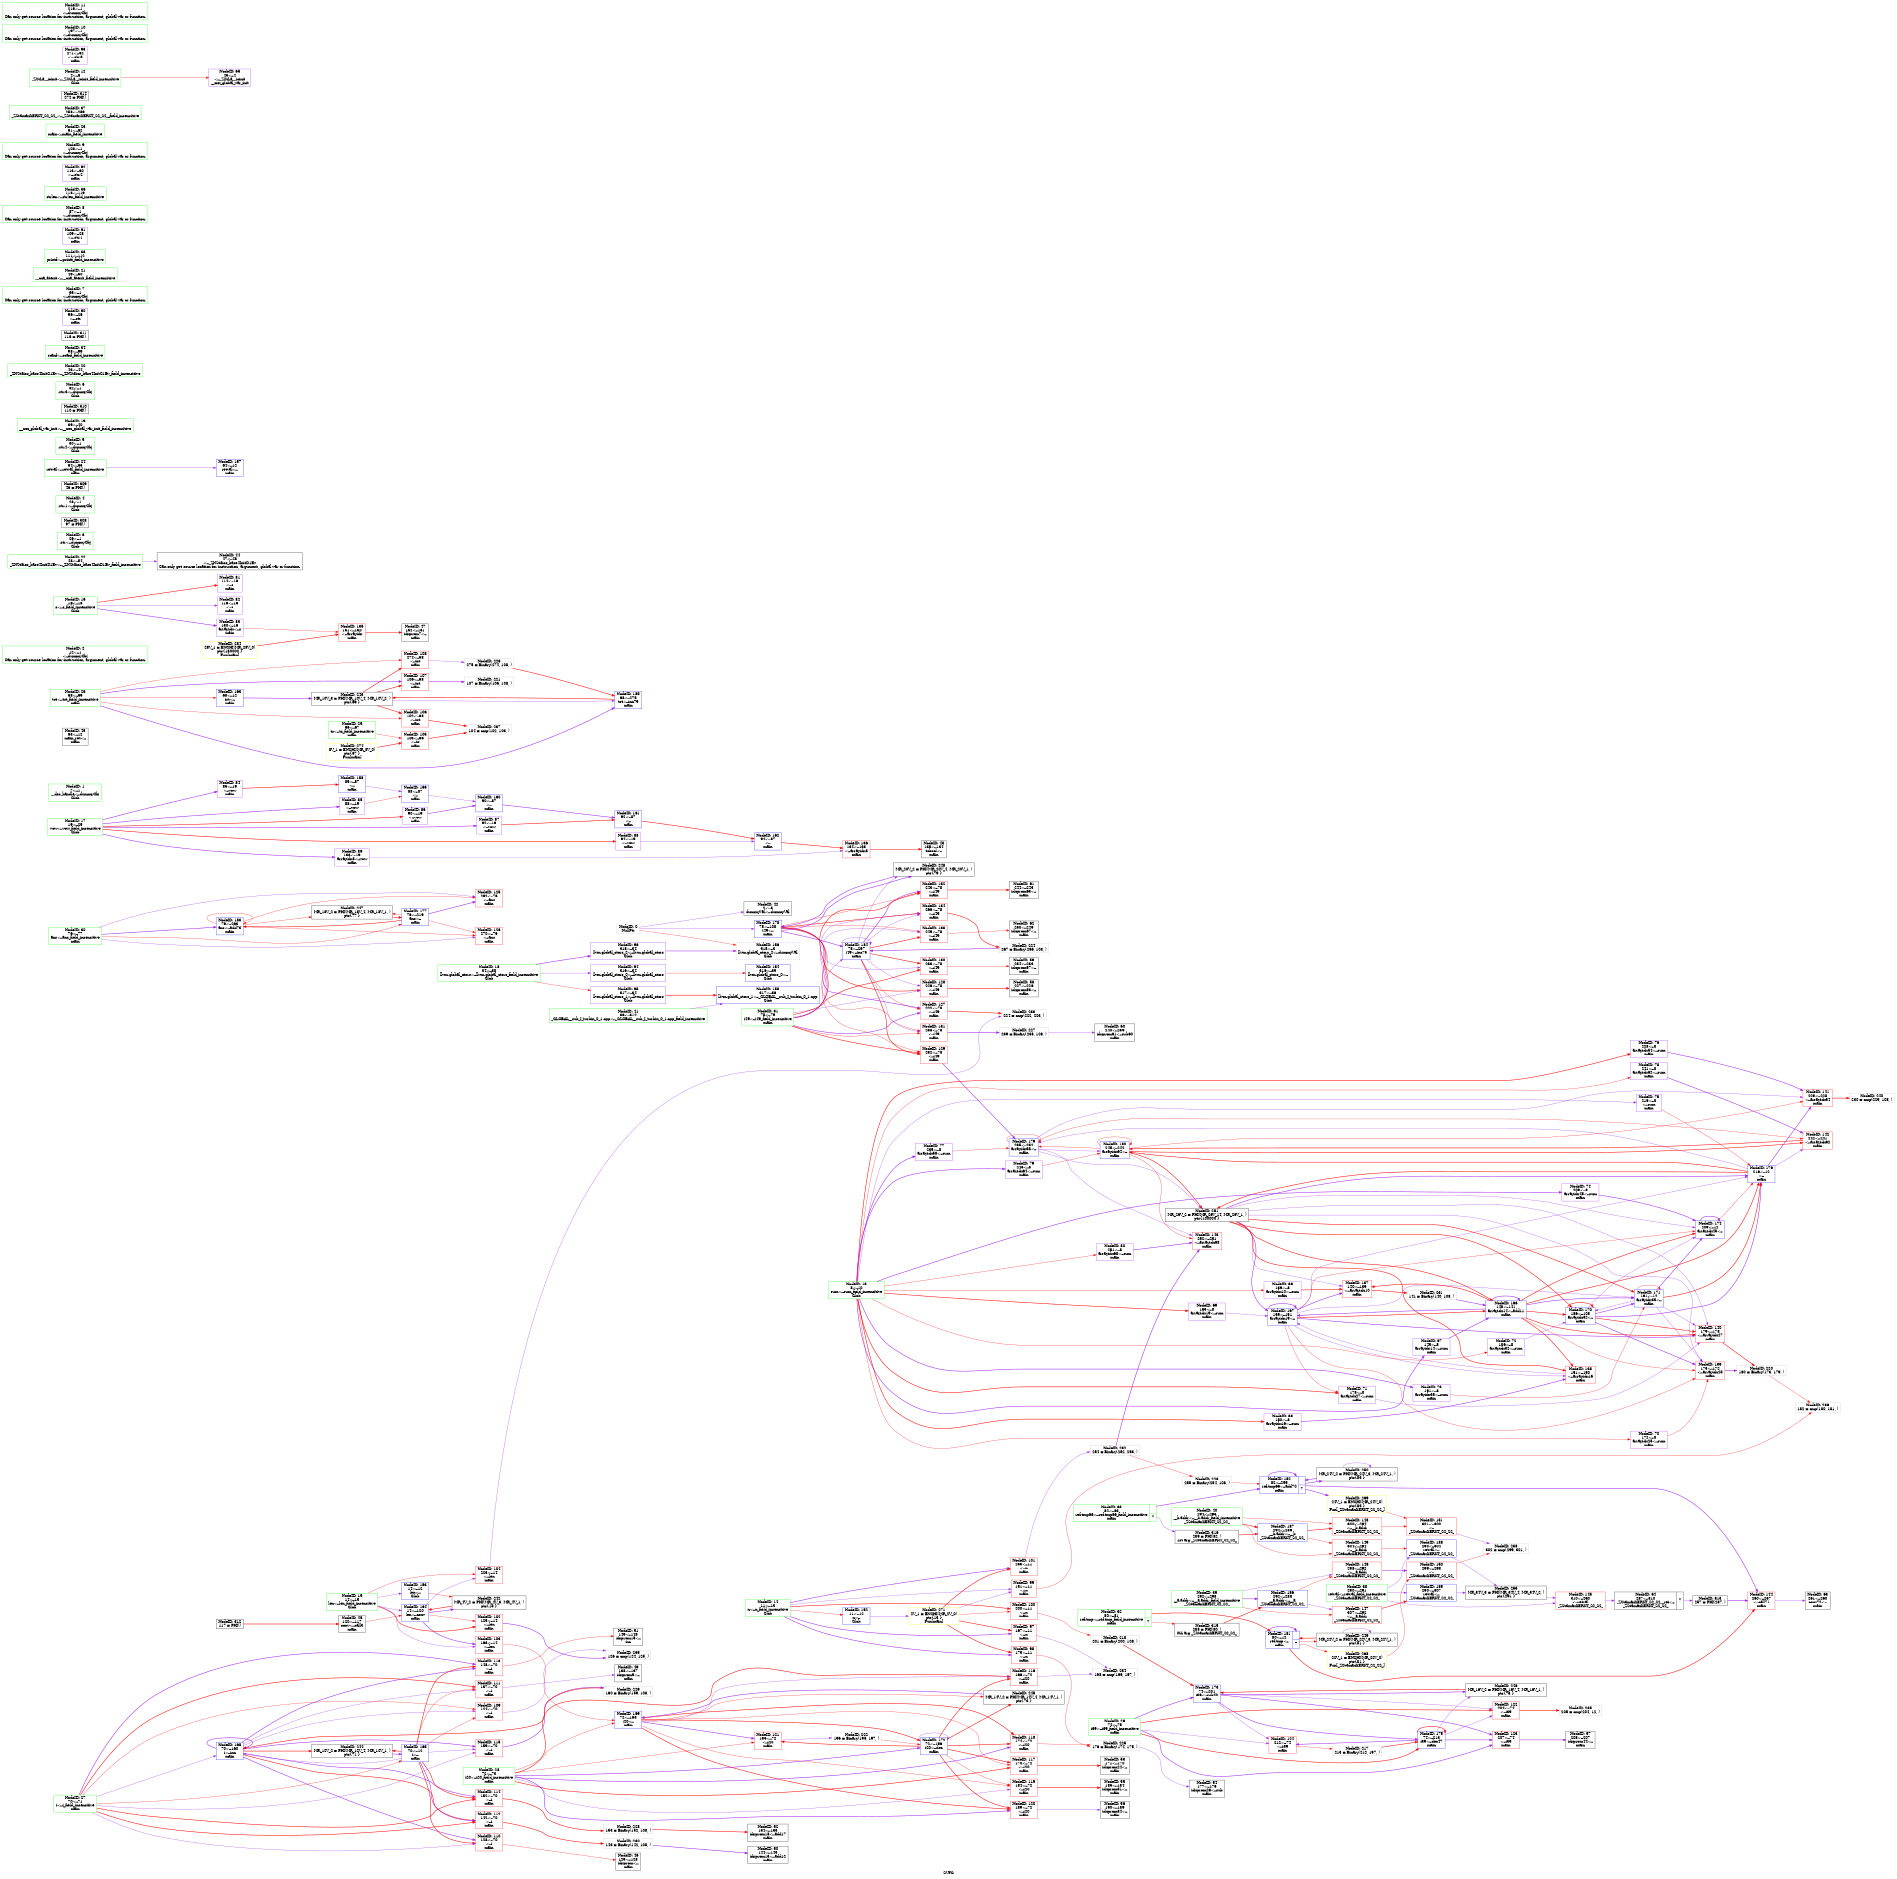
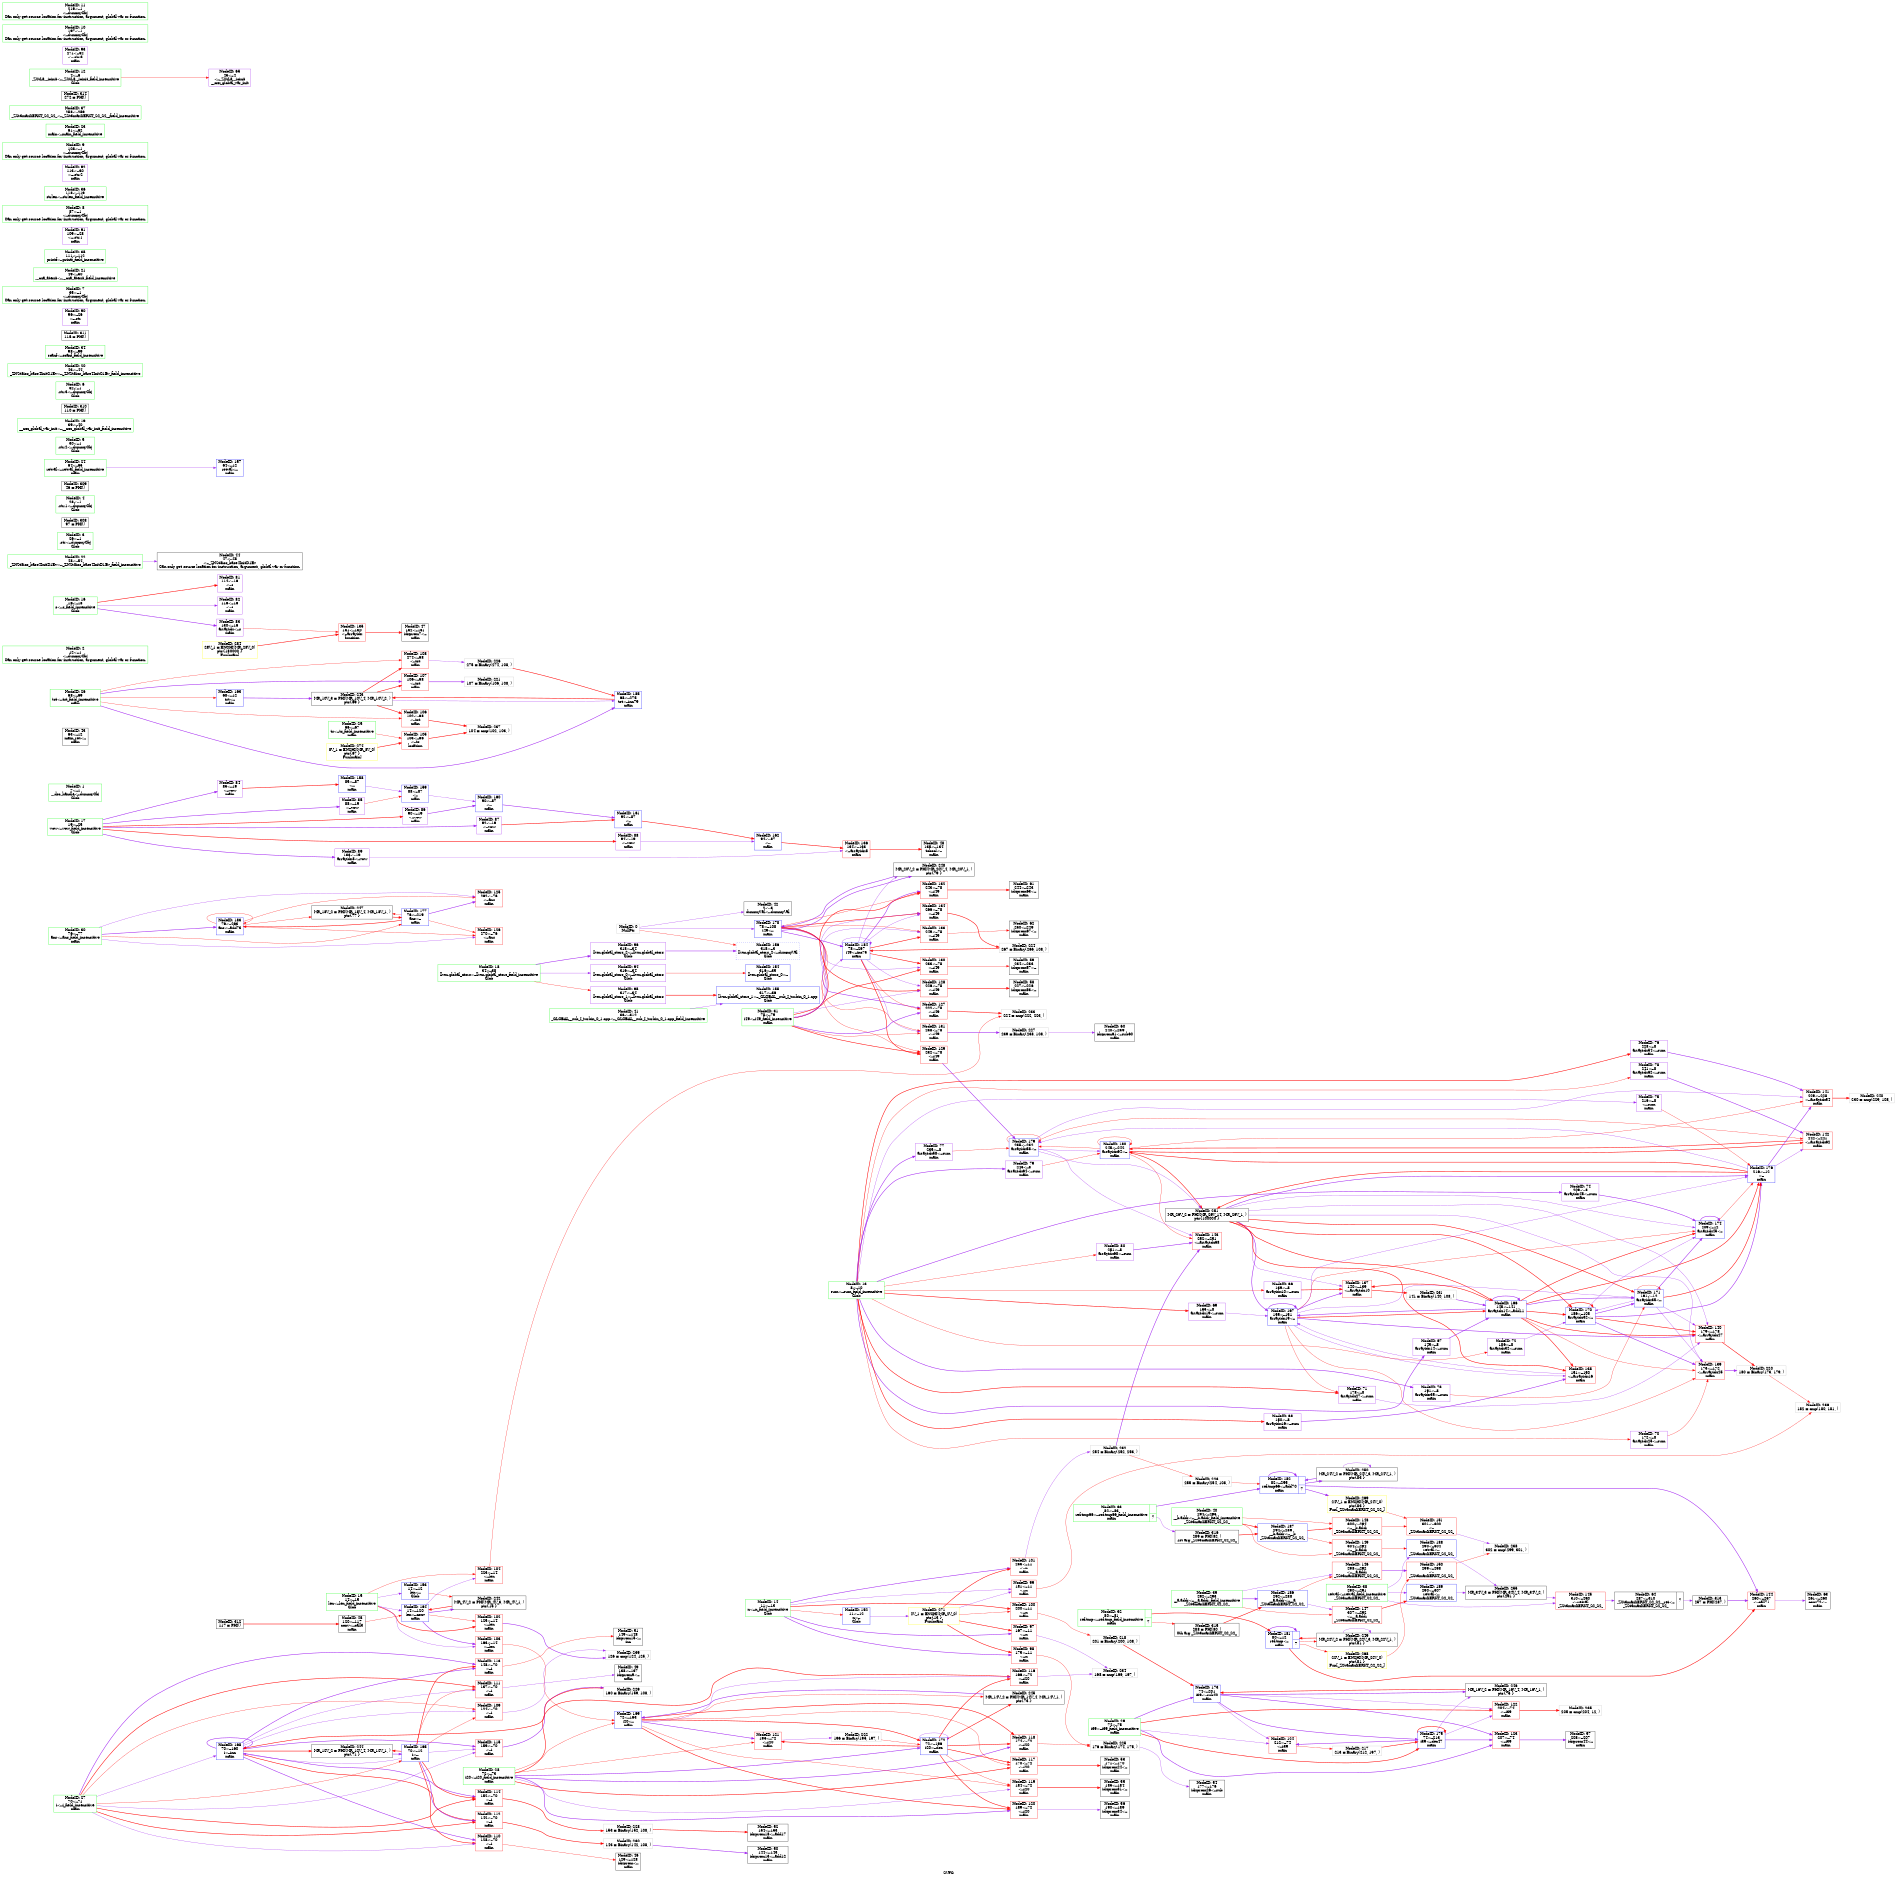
node "NodeID: 135": text "main" -> "function"
node "NodeID: 105": text "main" -> "location"
edge "NodeID: 224" -> "NodeID: 184": color purple -> red
edge "NodeID: 104" -> "NodeID: 233": color purple -> red
